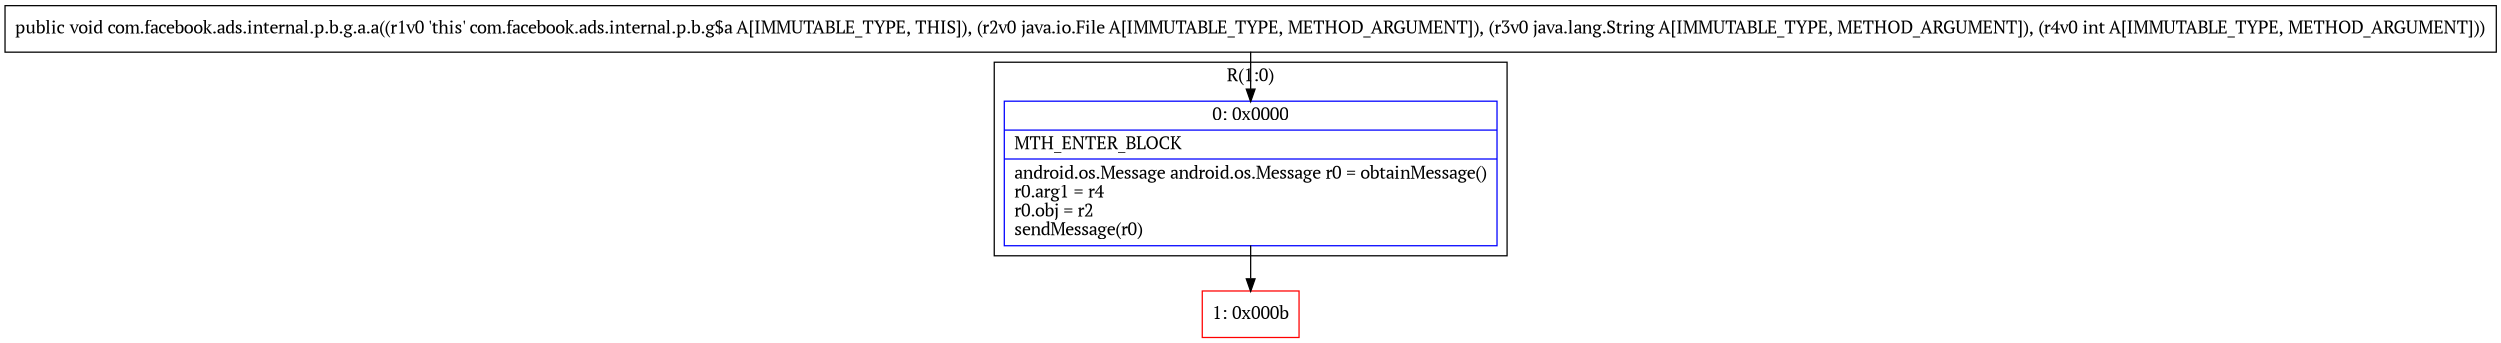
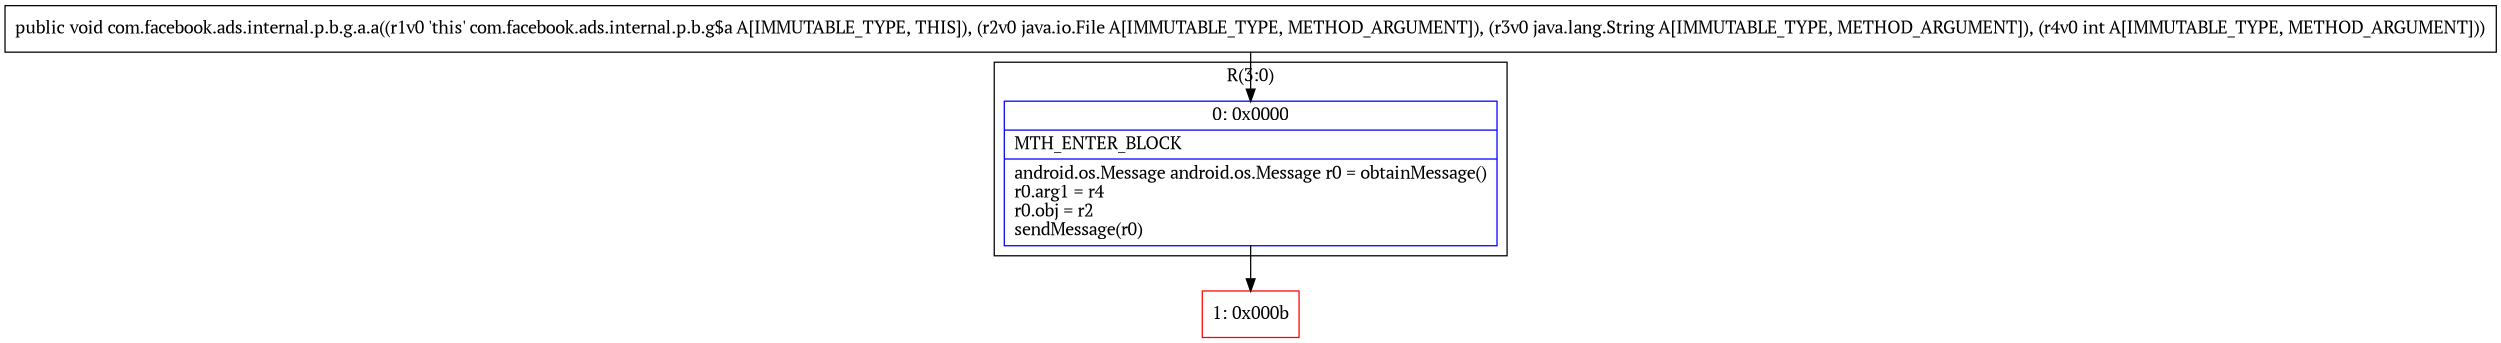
cluster "R(1:0)": label "R(1:0)" -> "R(3:0)"
